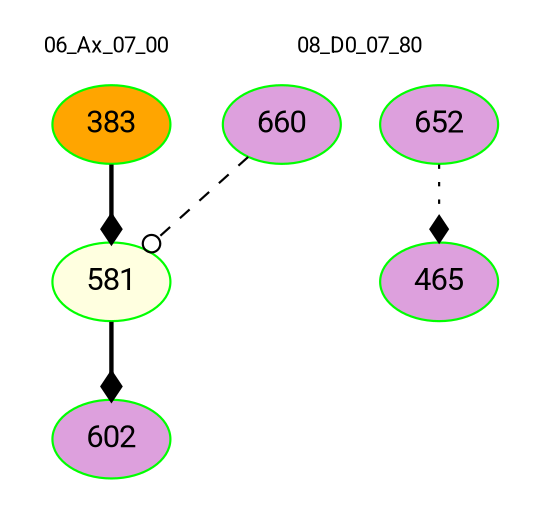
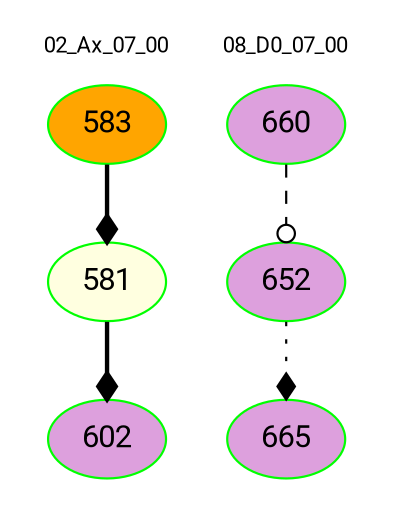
cluster "06_Ax_07_00": label "06_Ax_07_00" -> "02_Ax_07_00"
cluster "08_D0_07_80": label "08_D0_07_80" -> "08_D0_07_00"
node "383": label "383" -> "583"
edge "660" -> "581": now "660" -> "652"
node "465": label "465" -> "665"
